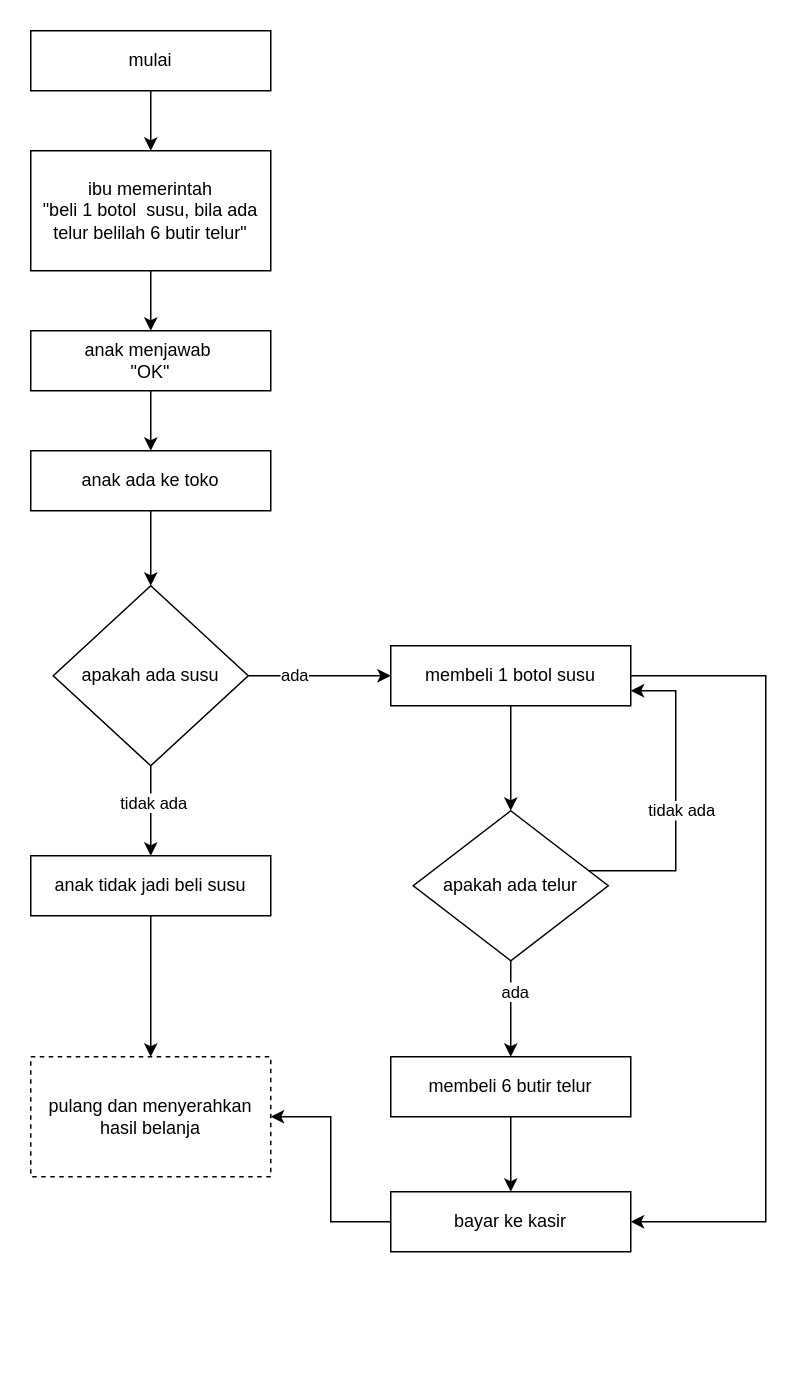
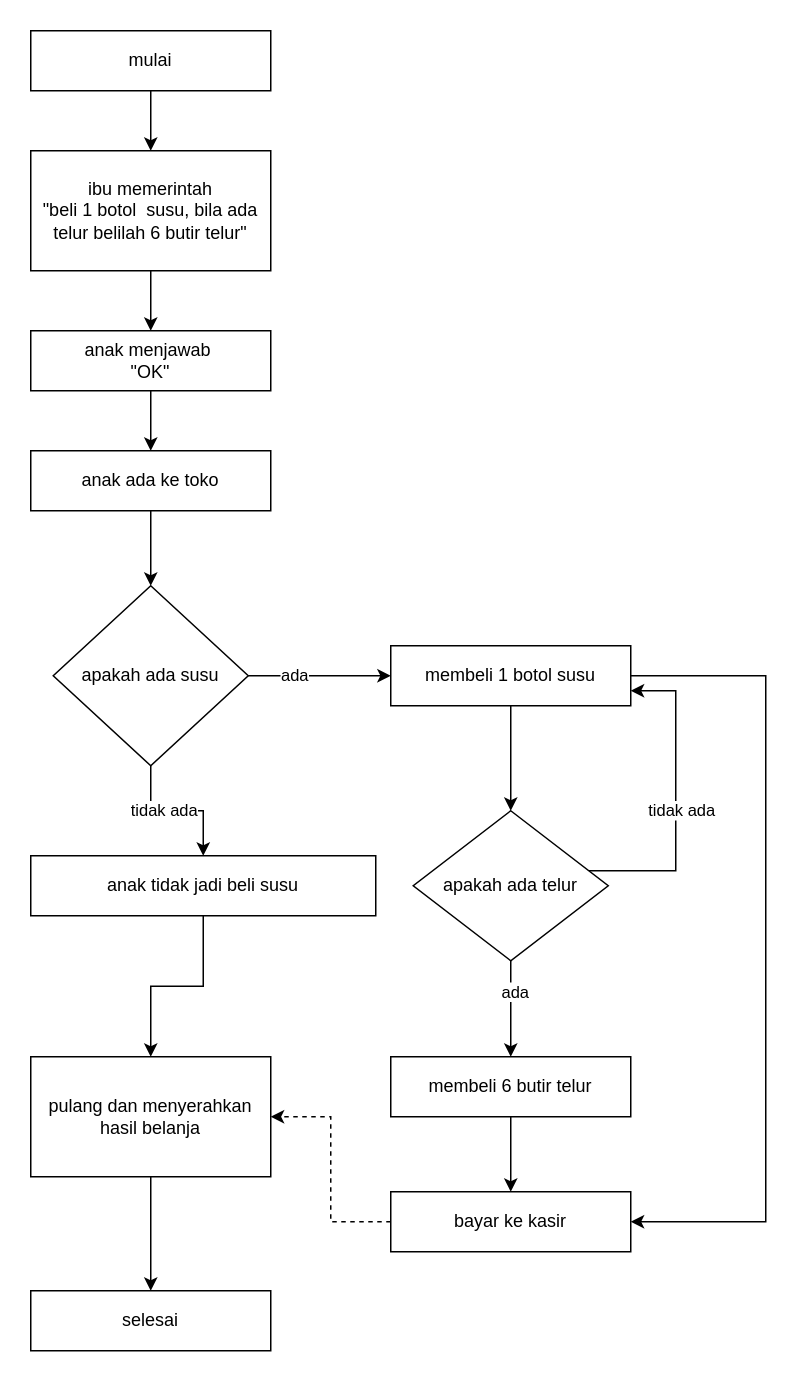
node "anak tidak jadi beli susu": size 240x60 -> 345x60
node "pulang dan menyerahkan hasil belanja": style dashed -> solid
edge "bayar ke kasir" -> "pulang dan menyerahkan hasil belanja": style solid -> dashed
edge "pulang dan menyerahkan hasil belanja" -> "selesai": added
node "selesai": added
